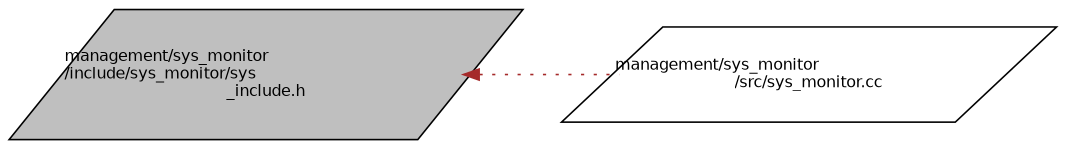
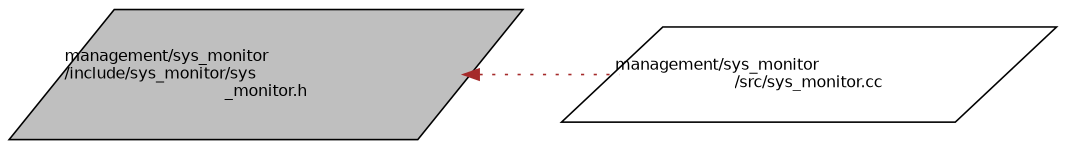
node "management/sys_monitor /include/sys_monitor/sys _include.h": label "management/sys_monitor /include/sys_monitor/sys _include.h" -> "management/sys_monitor /include/sys_monitor/sys _monitor.h"
